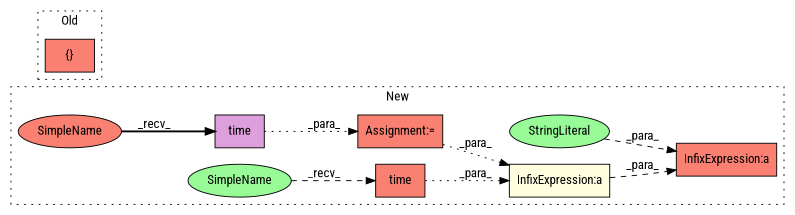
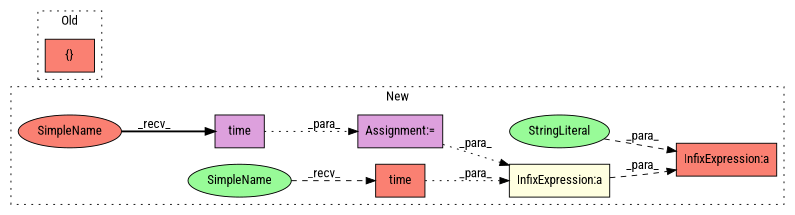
node "Assignment:=": fillcolor salmon -> plum
